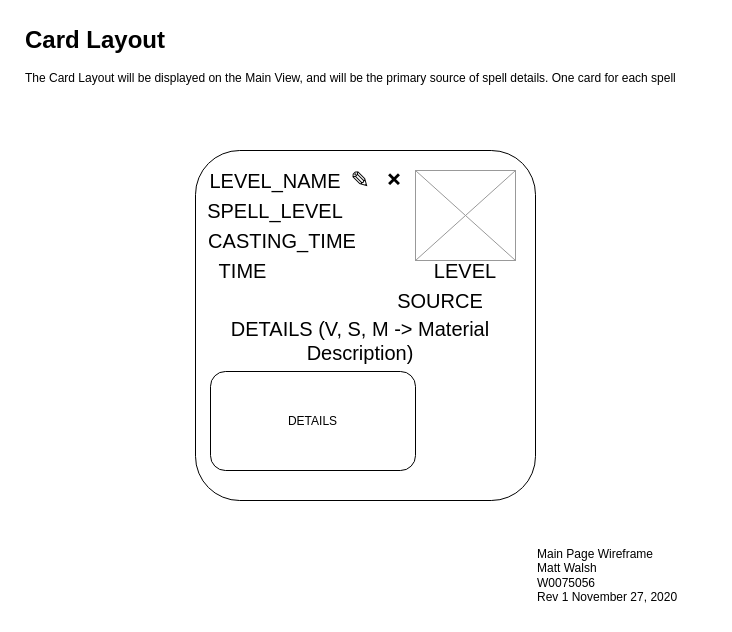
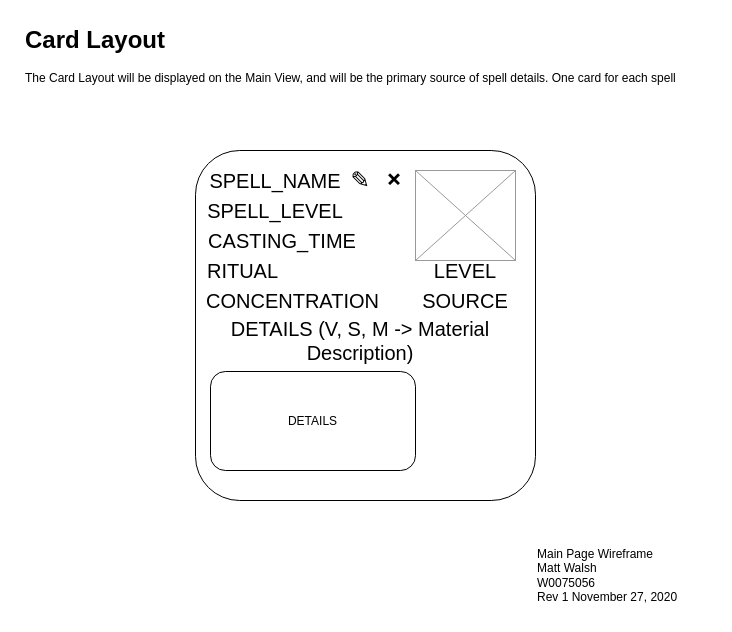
node "LEVEL_NAME": label "LEVEL_NAME" -> "SPELL_NAME"
node "TIME": label "TIME" -> "RITUAL"
node "CONCENTRATION": added
node "SOURCE": moved (441, 301) -> (466, 301)
